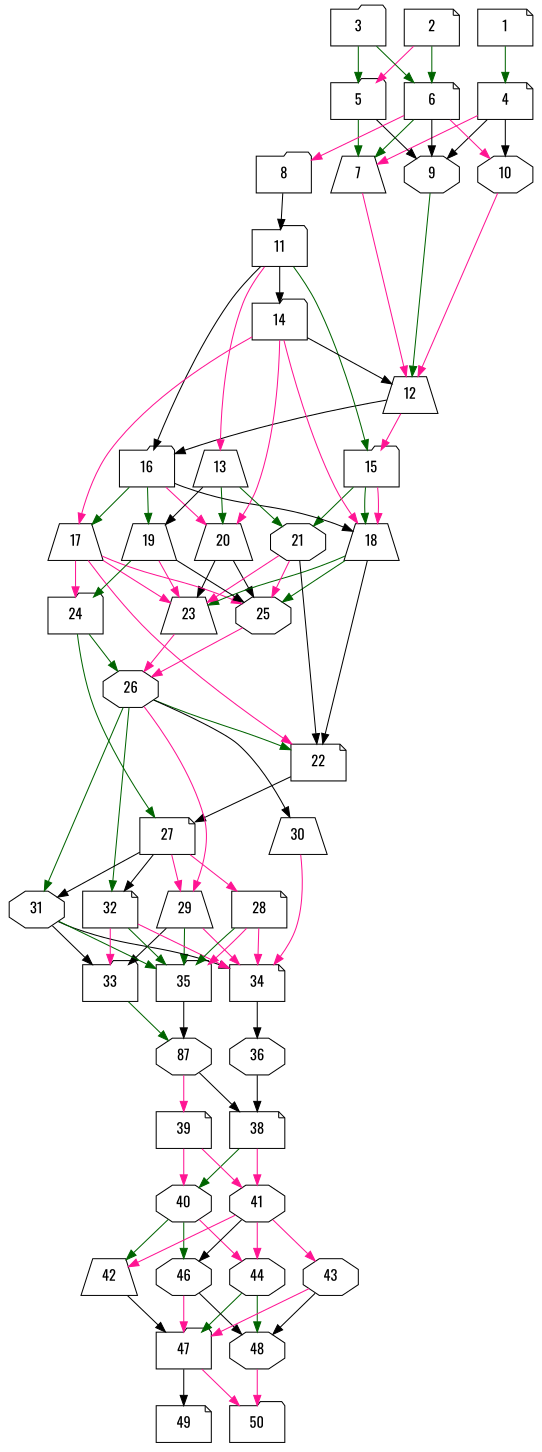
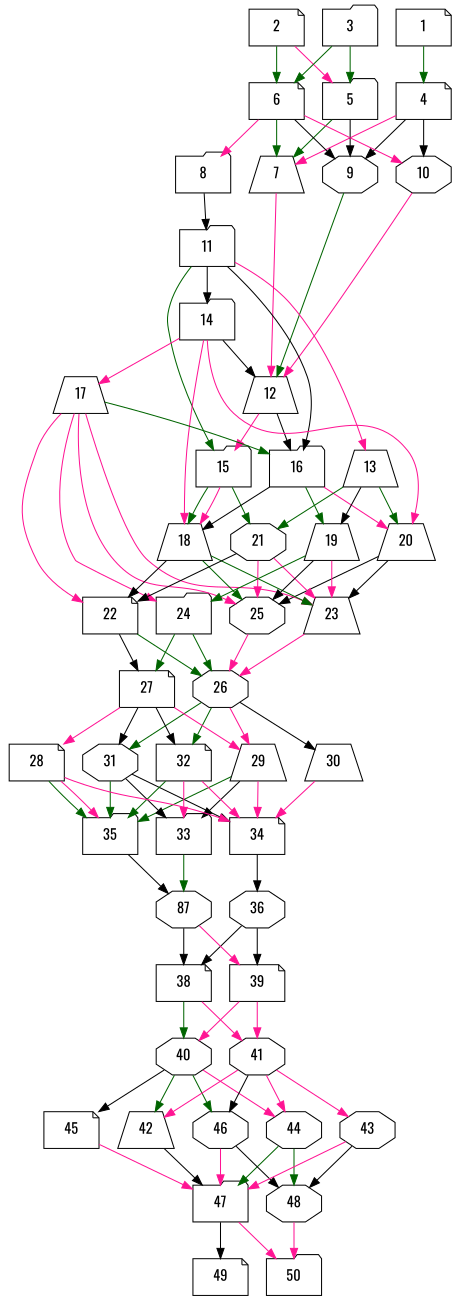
edge "16" -> "17": reversed
edge "26" -> "22": reversed
edge "36" -> "39": added
node "45": added
